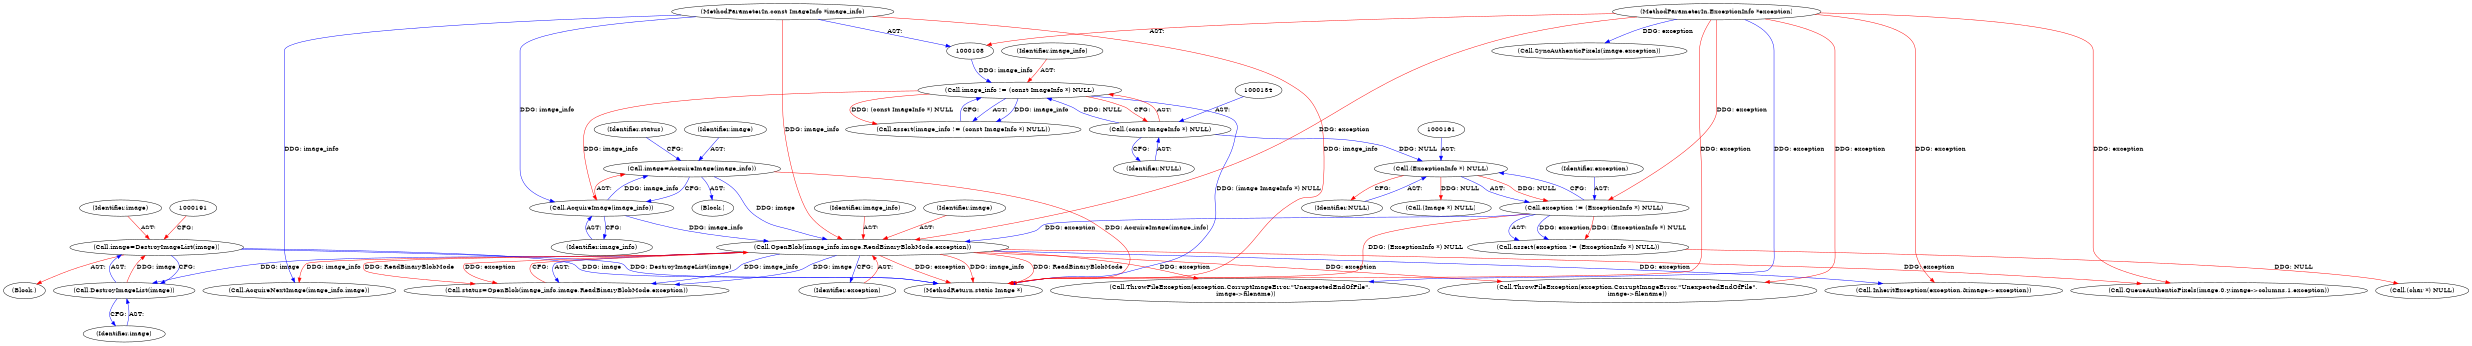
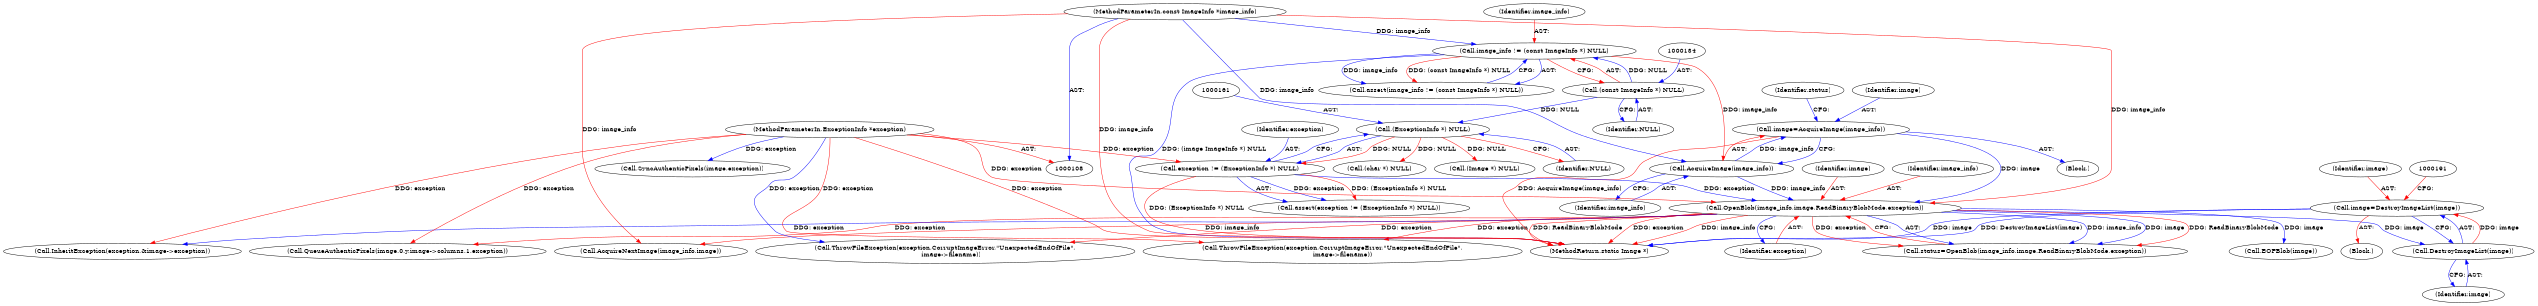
edge "(MethodParameterIn,const ImageInfo *image_info)" -> "(Call,AcquireNextImage(image_info,image))": color blue -> red
edge "1000108" -> "(Call,image_info != (const ImageInfo *) NULL)": now "(MethodParameterIn,const ImageInfo *image_info)" -> "(Call,image_info != (const ImageInfo *) NULL)"
node "(Call,EOFBlob(image))": added
edge "(Call,assert(exception != (ExceptionInfo *) NULL))" -> "(Call,(char *) NULL)": now "(Call,(ExceptionInfo *) NULL)" -> "(Call,(char *) NULL)"
